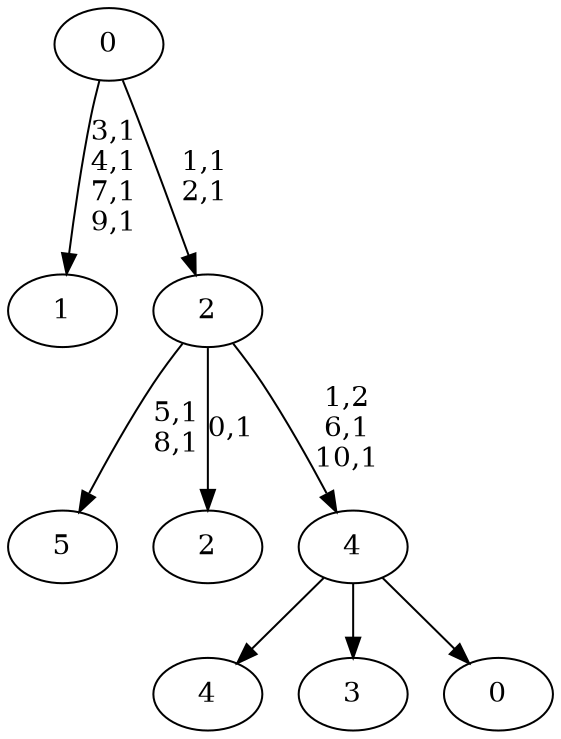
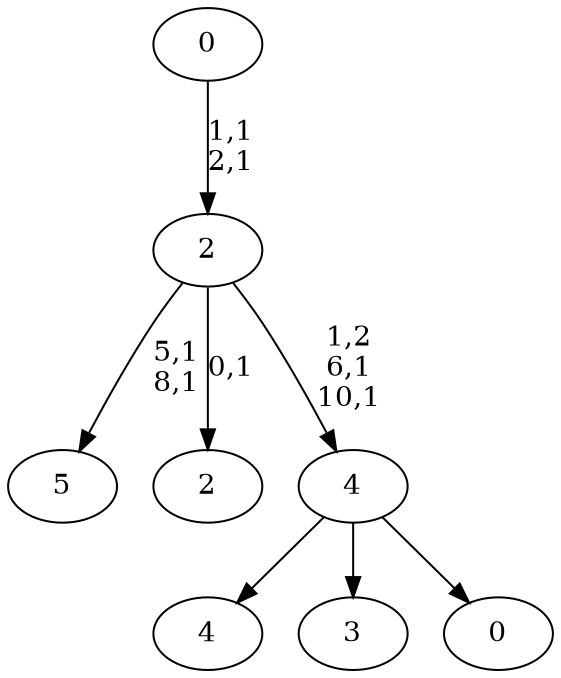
node "1": removed
